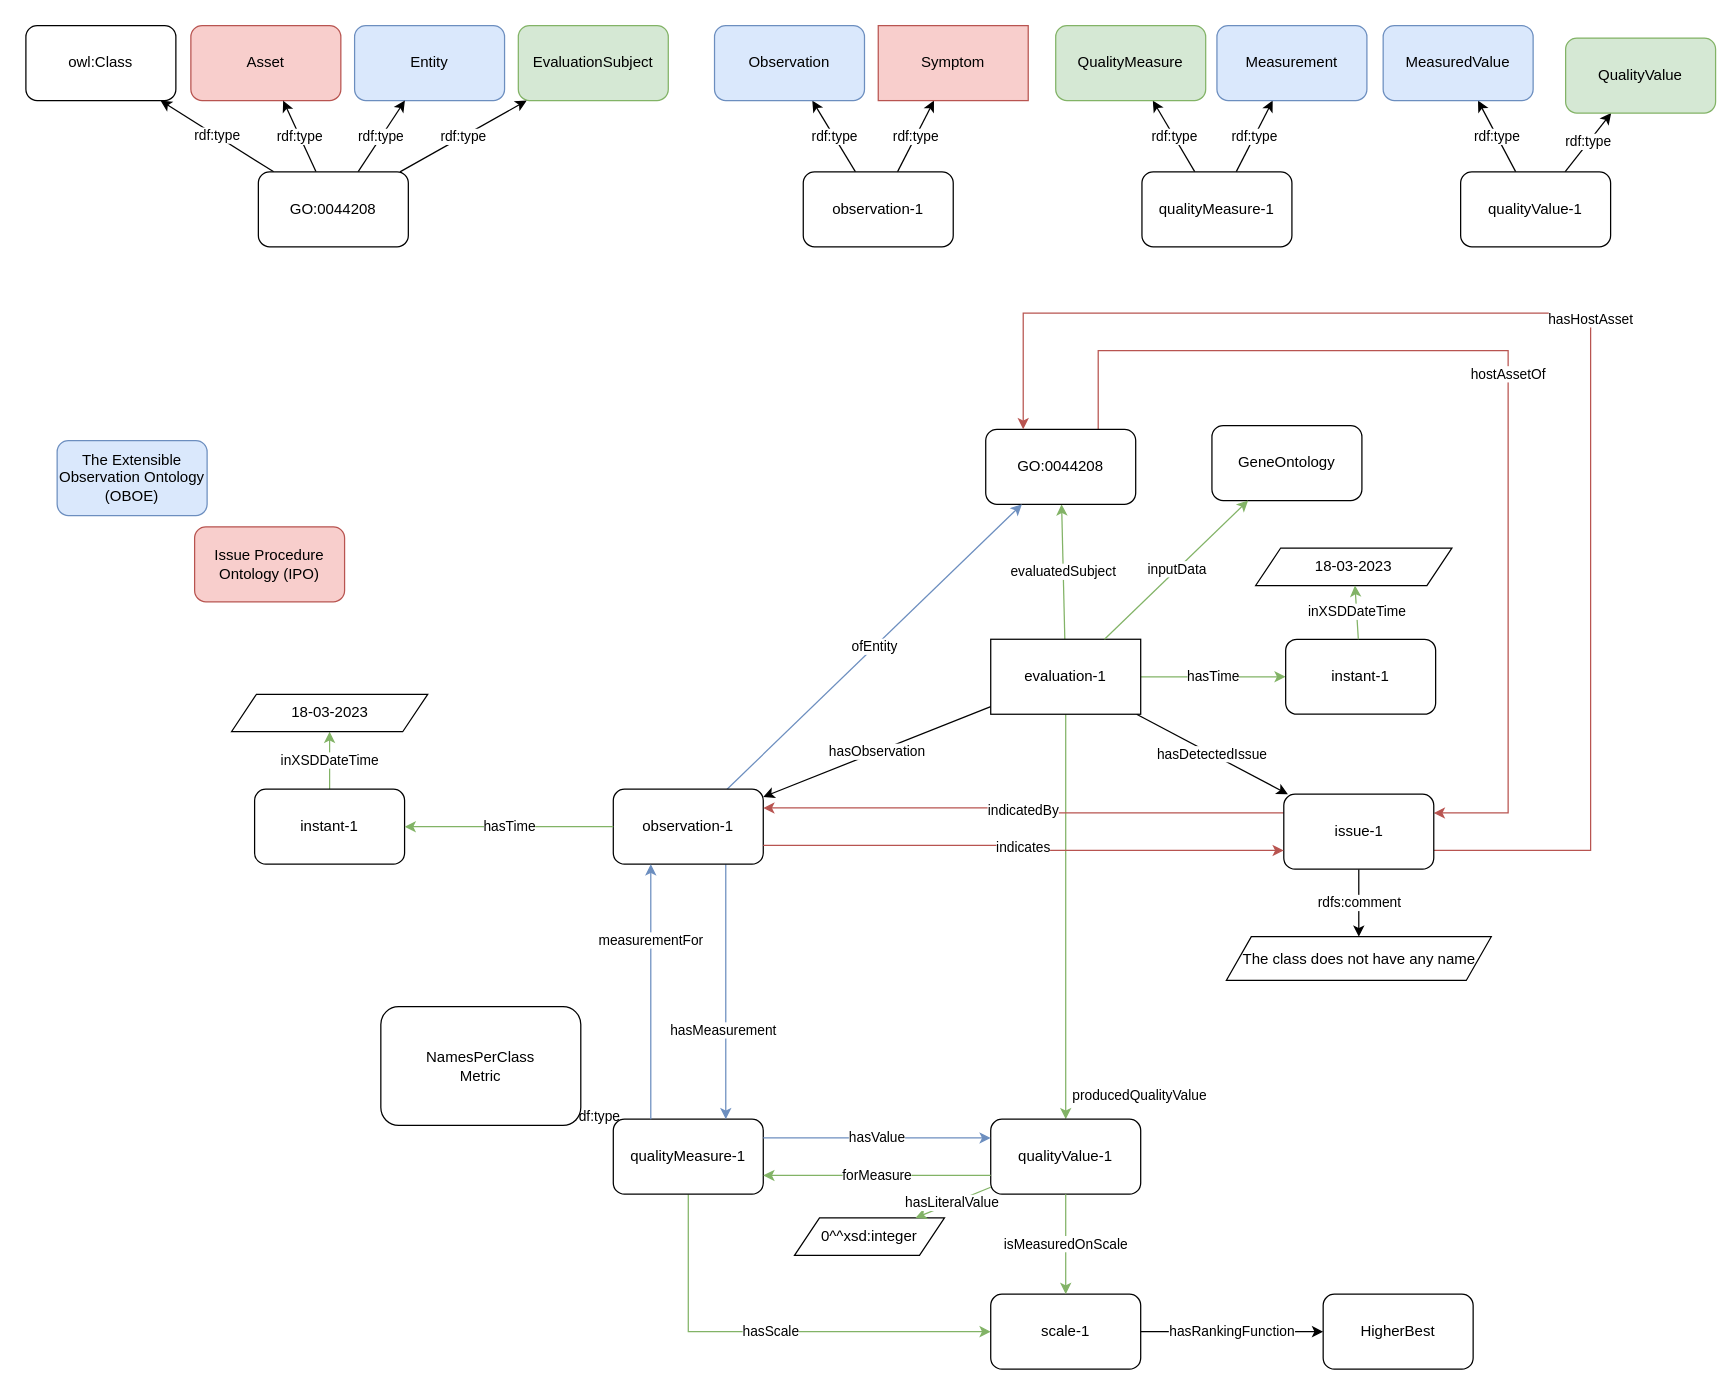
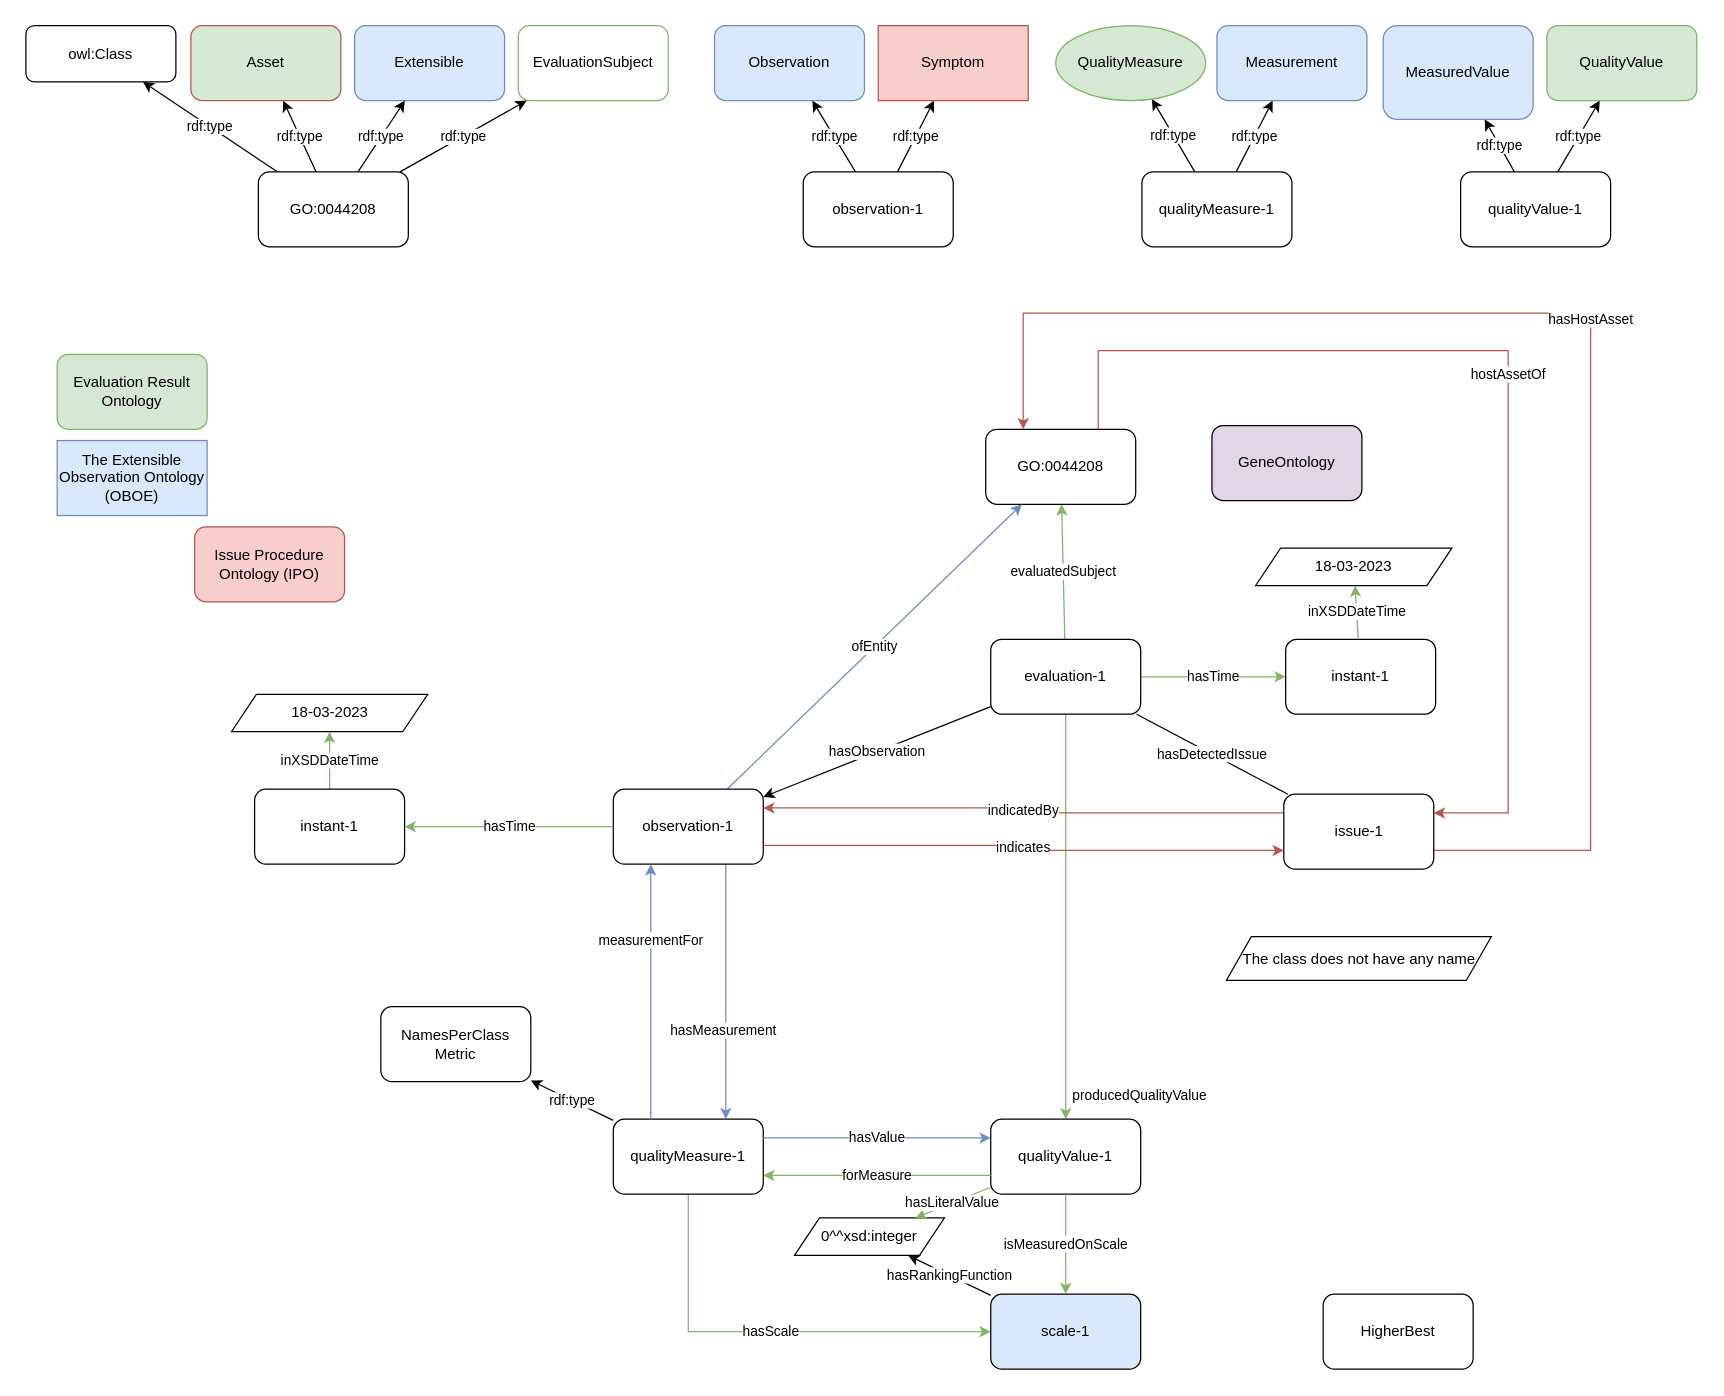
node "owl:Class": size 150x75 -> 150x56
node "Asset": fillcolor #f8cecc -> #d5e8d4
node "Entity": label "Entity" -> "Extensible"
node "EvaluationSubject": fillcolor #d5e8d4 -> #ffffff
node "QualityMeasure": shape rounded rectangle -> ellipse
node "MeasuredValue": size 150x75 -> 150x94
node "QualityValue": moved (1641, 76) -> (1622, 63)
node "Evaluation Result Ontology": added
node "GeneOntology": fillcolor #ffffff -> #e1d5e7
node "The Extensible Observation Ontology (OBOE)": shape rounded rectangle -> rectangle
edge "evaluation-1" -> "GeneOntology": removed, label "inputData"
node "evaluation-1": shape rectangle -> rounded rectangle
edge "evaluation-1" -> "issue-1": arrowhead classic -> none
edge "issue-1" -> "The class does not have any name": removed, label "rdfs:comment"
node "NamesPerClass Metric": size 200x119 -> 150x75
node "scale-1": fillcolor #ffffff -> #dae8fc
edge "scale-1" -> "HigherBest": now "scale-1" -> "0^^xsd:integer"
